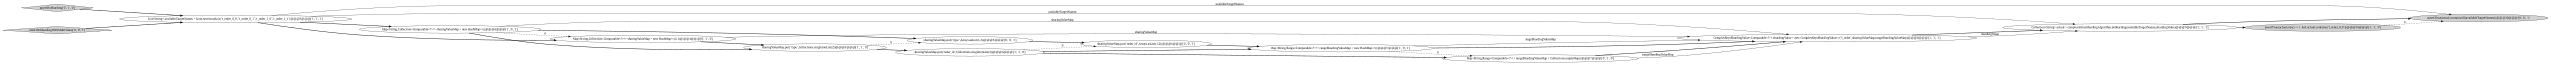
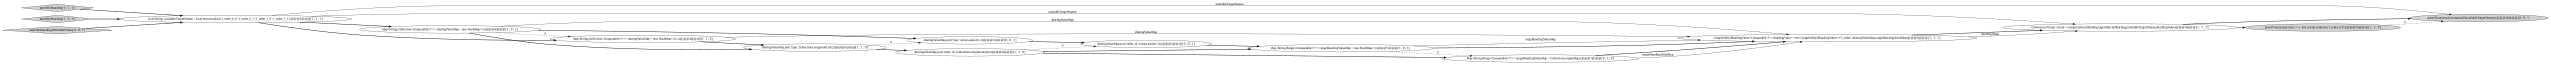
node "assertDoSharding['1', '0', '0']": added
